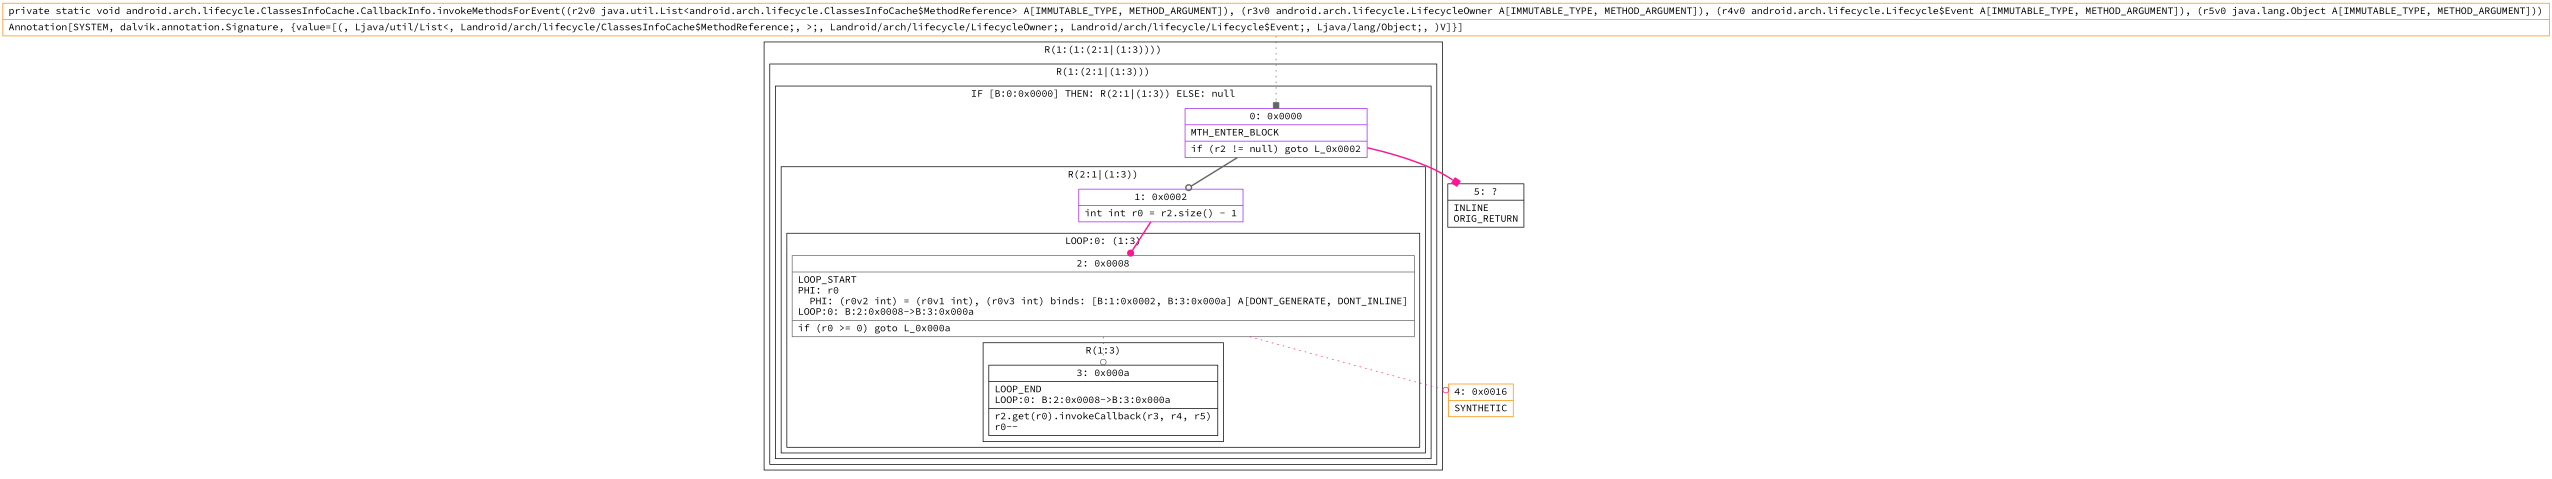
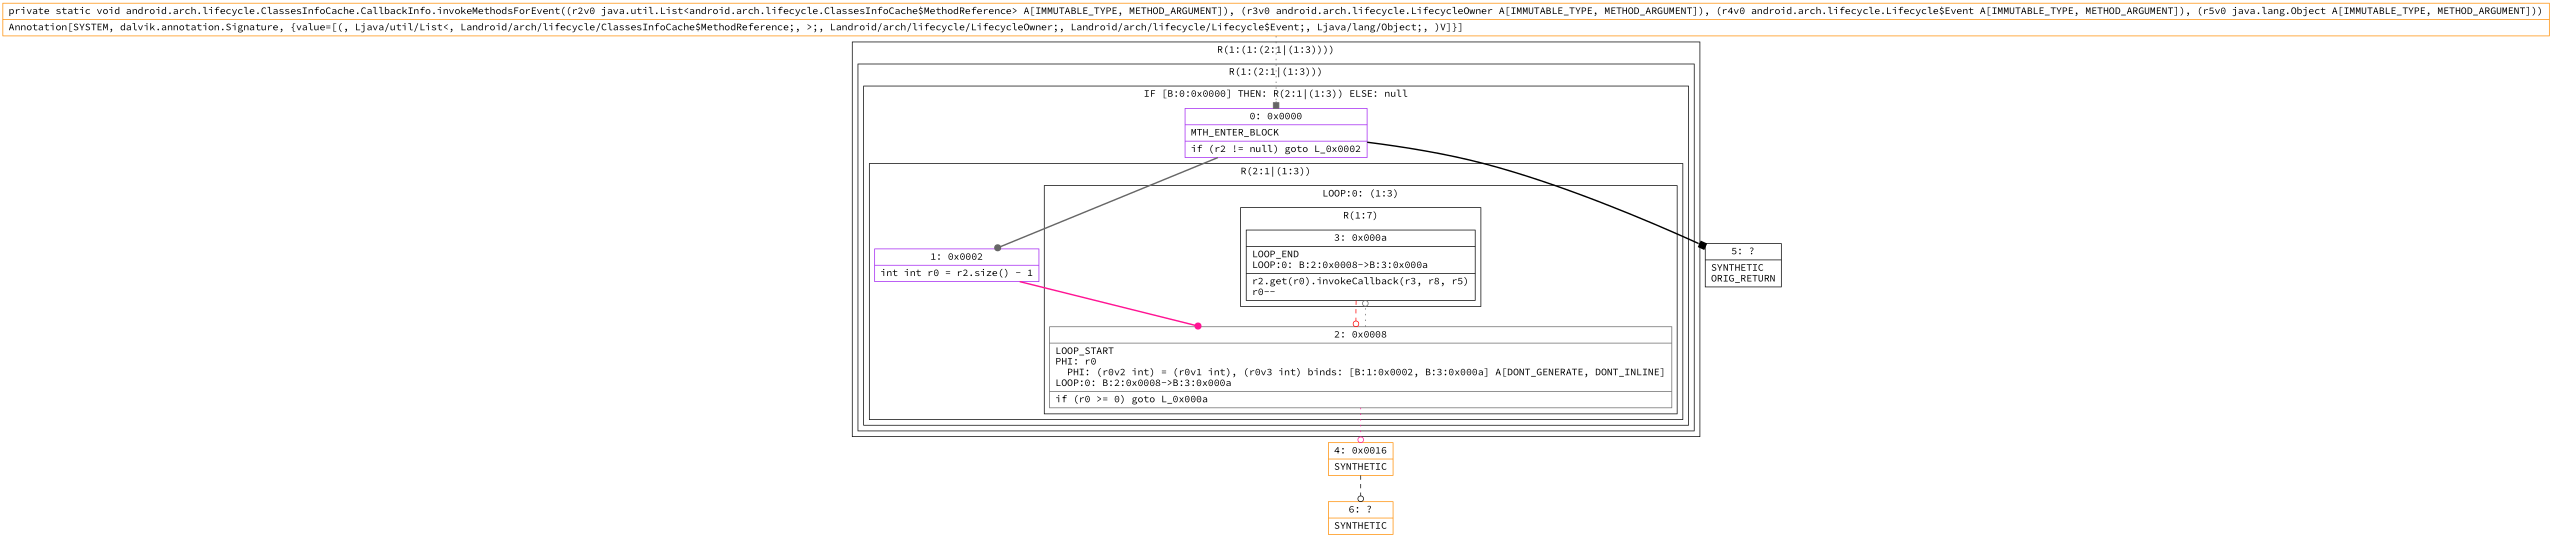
edge "0: 0x0000" -> "5: ?": color deeppink -> black
edge "0: 0x0000" -> "1: 0x0002": arrowhead odot -> dot
node "5: ?": text "INLINE" -> "SYNTHETIC"
edge "3: 0x000a" -> "2: 0x0008": added
cluster "R(1:3)": label "R(1:3)" -> "R(1:7)"
node "3: 0x000a": text "r2.get(r0).invokeCallback(r3, r4, r5)" -> "r2.get(r0).invokeCallback(r3, r8, r5)"
node "6: ?": added
